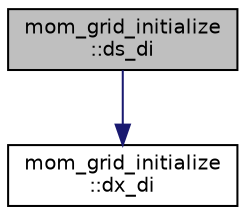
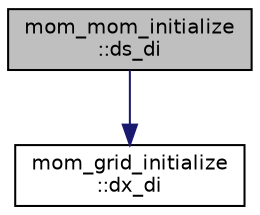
node "mom_grid_initialize ::ds_di": label "mom_grid_initialize ::ds_di" -> "mom_mom_initialize ::ds_di"
